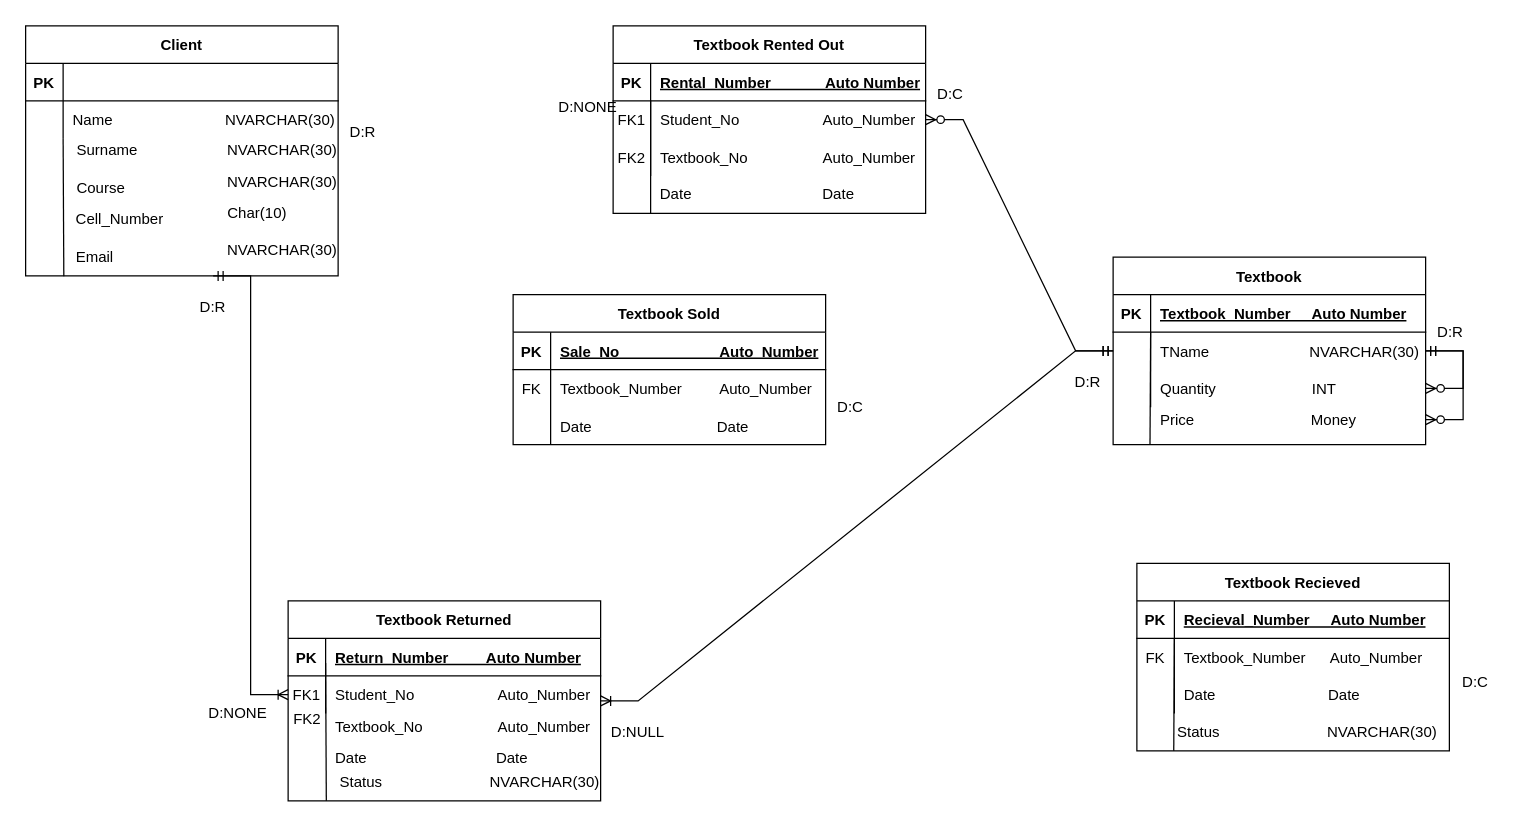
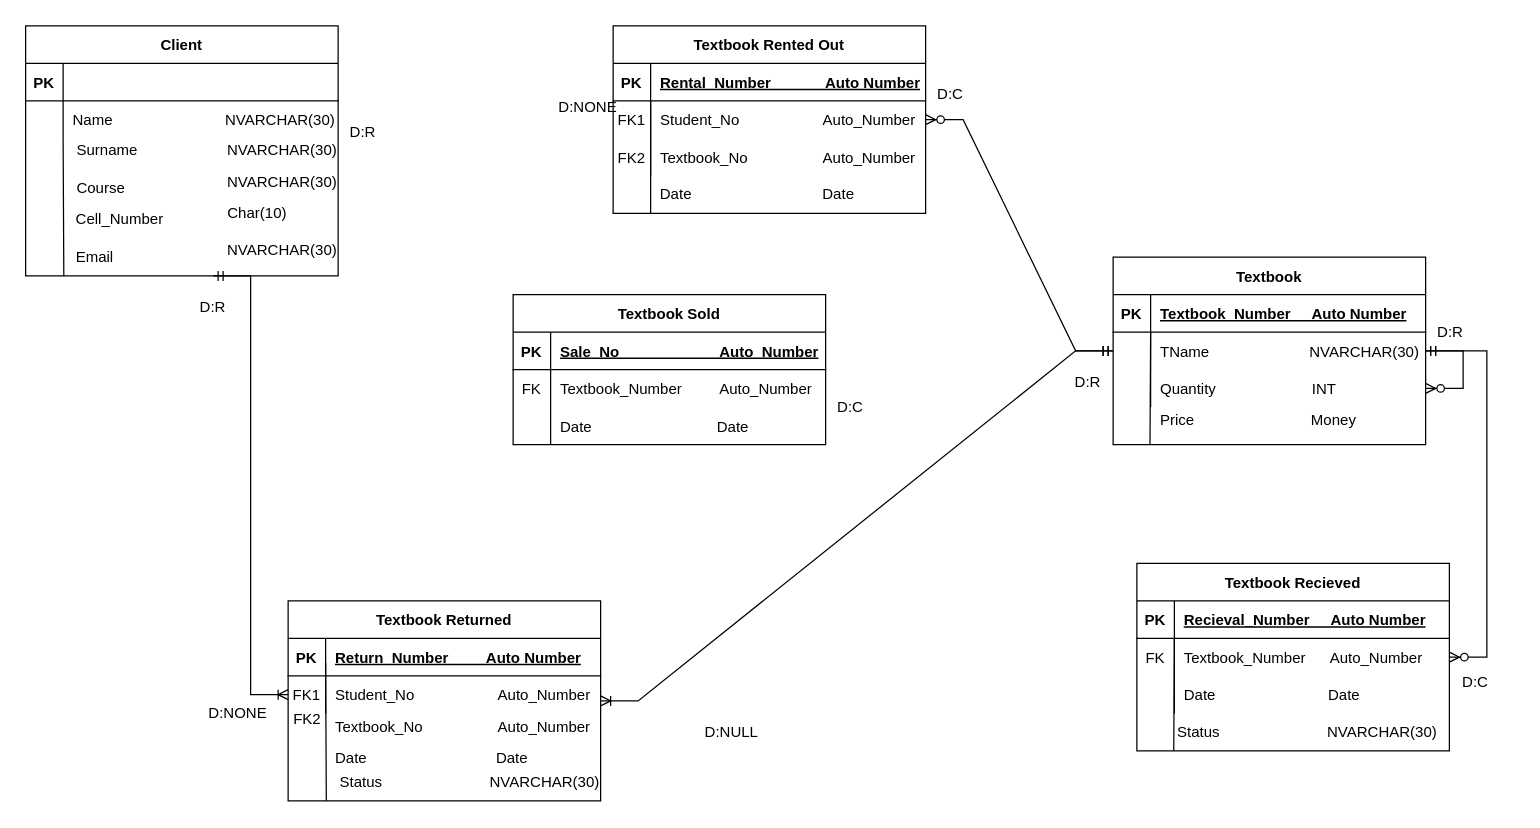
edge "Textbook" -- "Price Money": now "Textbook" -- "Textbook Recieved"
node "D:NULL": moved (638, 732) -> (732, 732)
